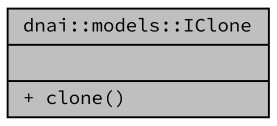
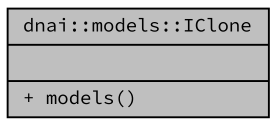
node "dnai::models::IClone": text "+ clone()" -> "+ models()"
